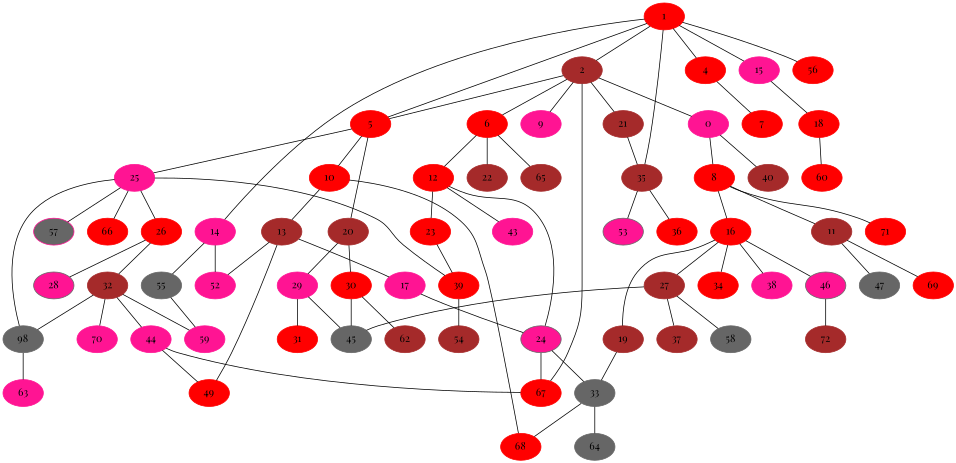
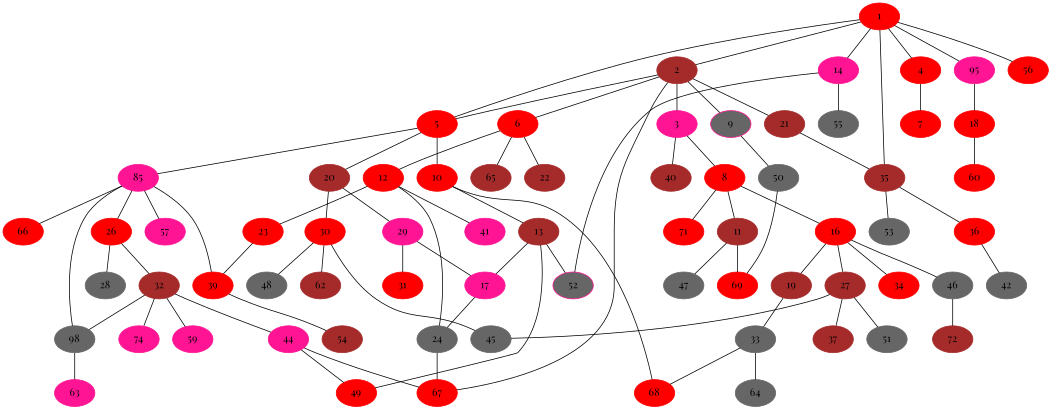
node "15": label "15" -> "95"
node "9": fillcolor deeppink -> gray40
node "0": label "0" -> "3"
node "25": label "25" -> "85"
node "50": added
node "57": fillcolor gray40 -> deeppink
node "43": label "43" -> "41"
node "53": fillcolor deeppink -> gray40
node "28": fillcolor deeppink -> gray40
node "52": fillcolor deeppink -> gray40
node "48": added
node "38": removed
node "46": fillcolor deeppink -> gray40
node "42": added
edge "55" -- "59": removed
edge "29" -- "45": now "29" -- "17"
node "70": label "70" -> "74"
node "24": fillcolor deeppink -> gray40
node "58": label "58" -> "51"
edge "24" -- "33": removed
